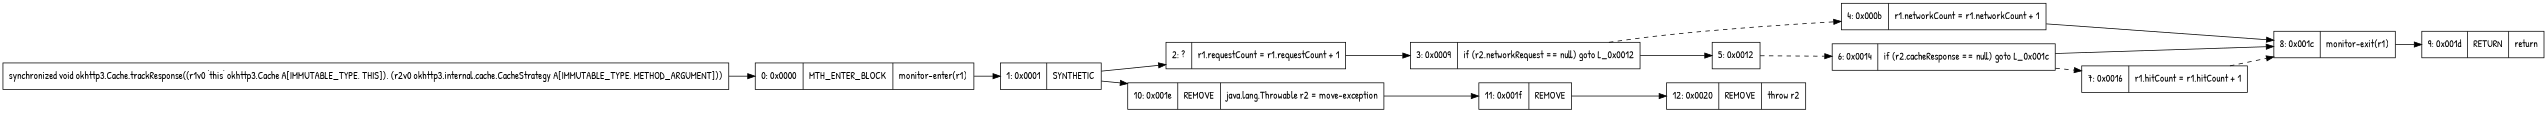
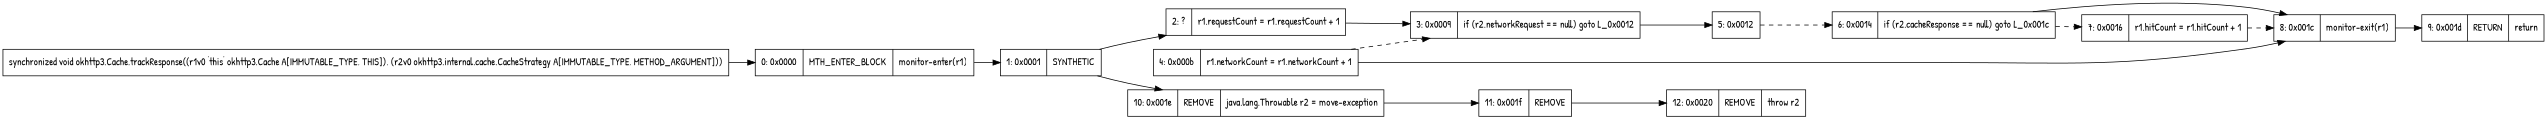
edge "3: 0x0009" -> "4: 0x000b": reversed
